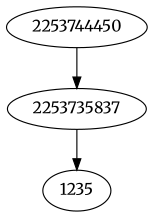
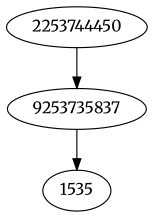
node "2253735837": label "2253735837" -> "9253735837"
node "1235": label "1235" -> "1535"
